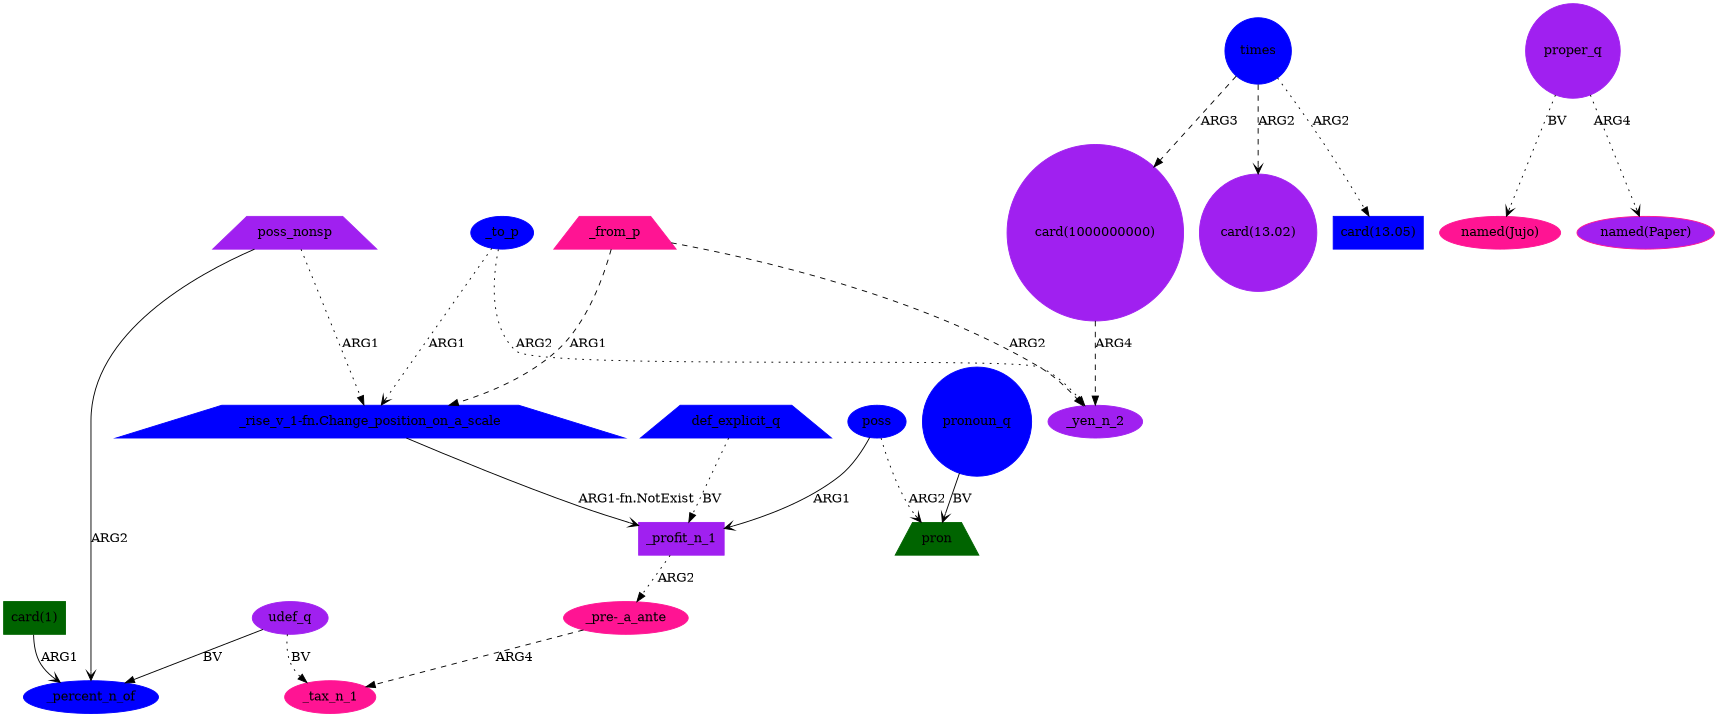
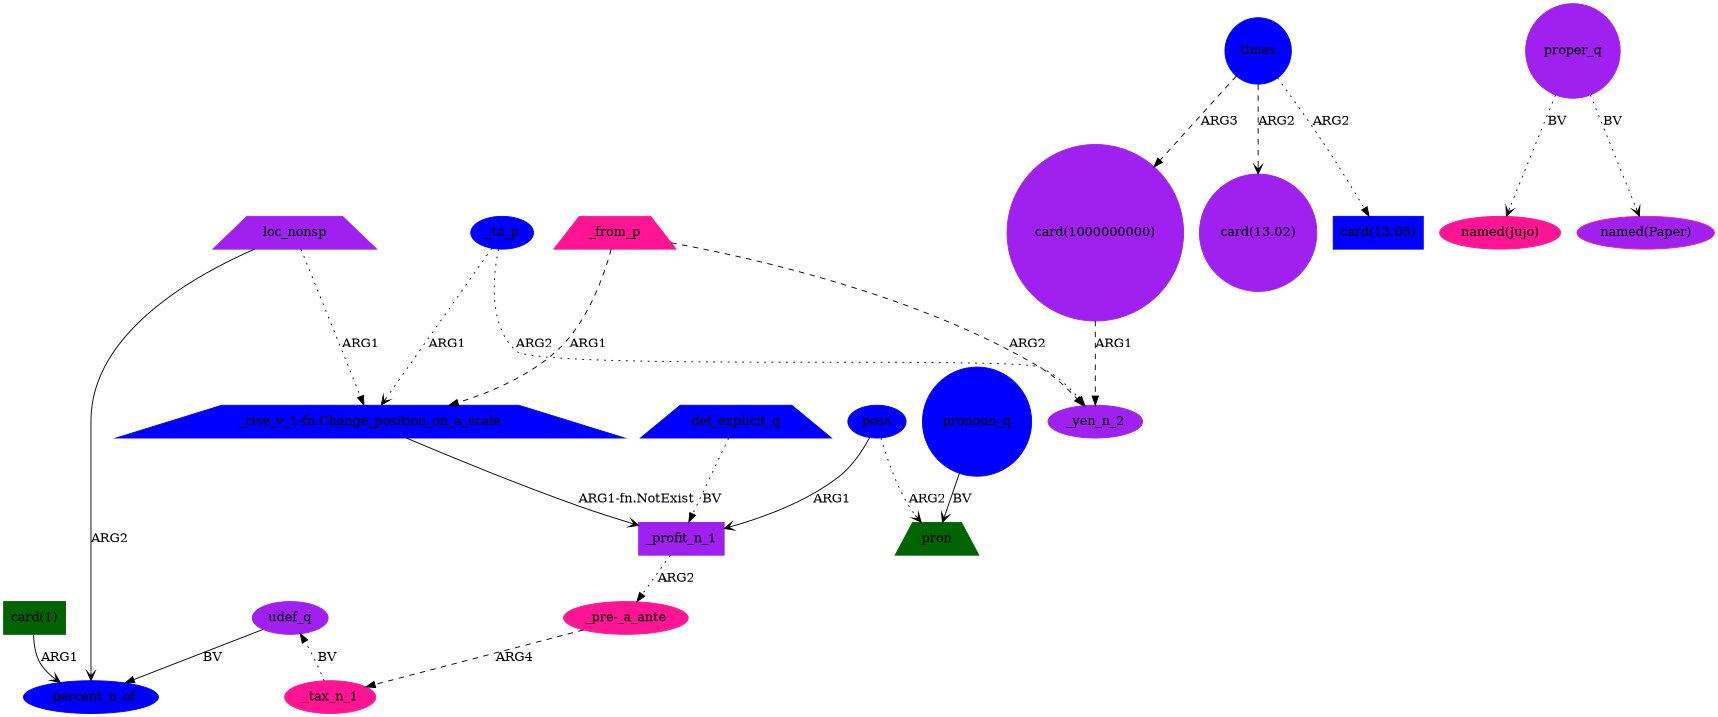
edge "proper_q" -> "named(Paper)": label "ARG4" -> "BV"
node "poss_nonsp": label "poss_nonsp" -> "loc_nonsp"
edge "card(1000000000)" -> "_yen_n_2": label "ARG4" -> "ARG1"
edge "udef_q" -> "_tax_n_1": reversed
